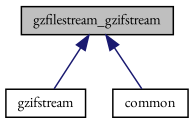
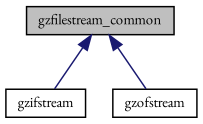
node "gzfilestream_gzifstream": label "gzfilestream_gzifstream" -> "gzfilestream_common"
node "common": label "common" -> "gzofstream"
